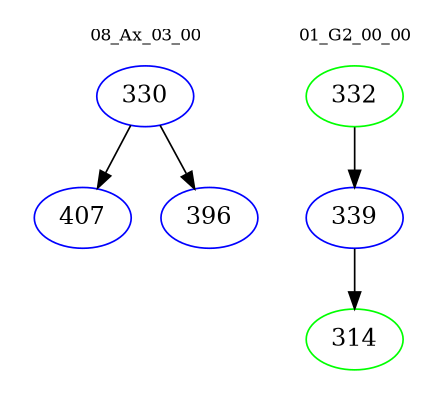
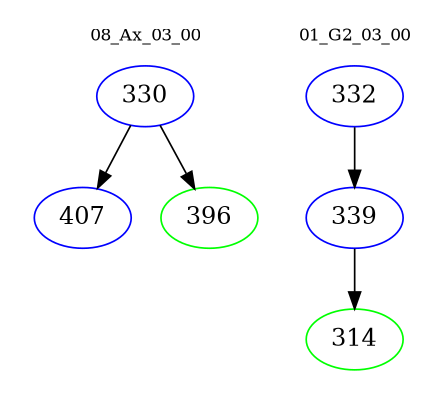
cluster "01_G2_00_00": label "01_G2_00_00" -> "01_G2_03_00"
node "332": color green -> blue
node "396": color blue -> green
